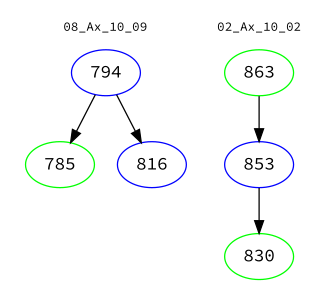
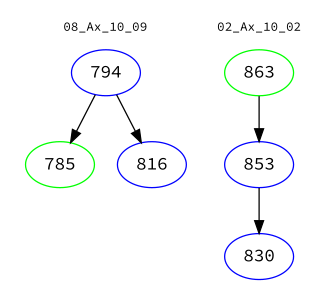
node "830": color green -> blue
